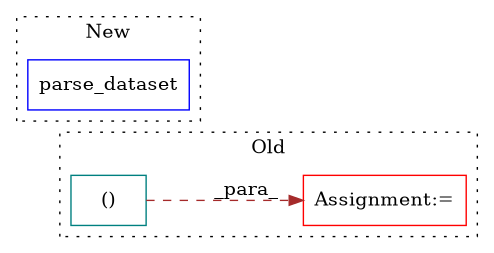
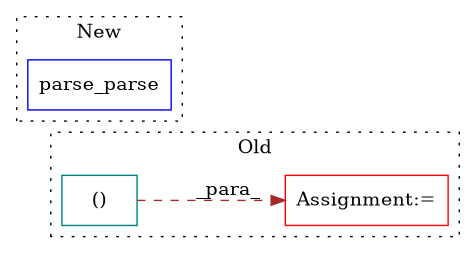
node "parse_dataset": label "parse_dataset" -> "parse_parse"
